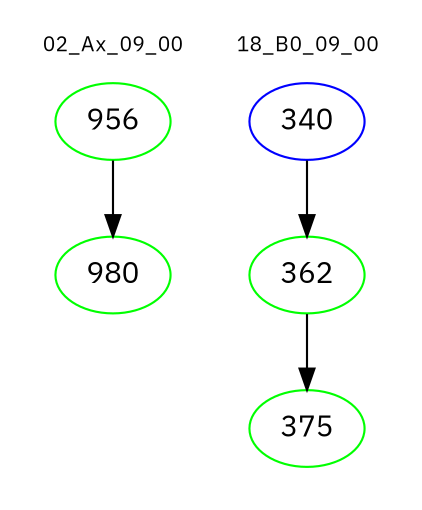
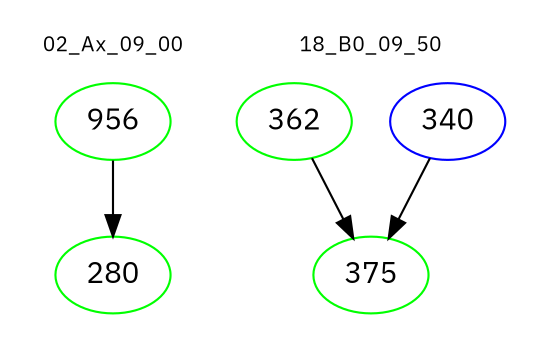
cluster "18_B0_09_00": label "18_B0_09_00" -> "18_B0_09_50"
edge "340" -> "362": now "340" -> "375"
node "980": label "980" -> "280"
